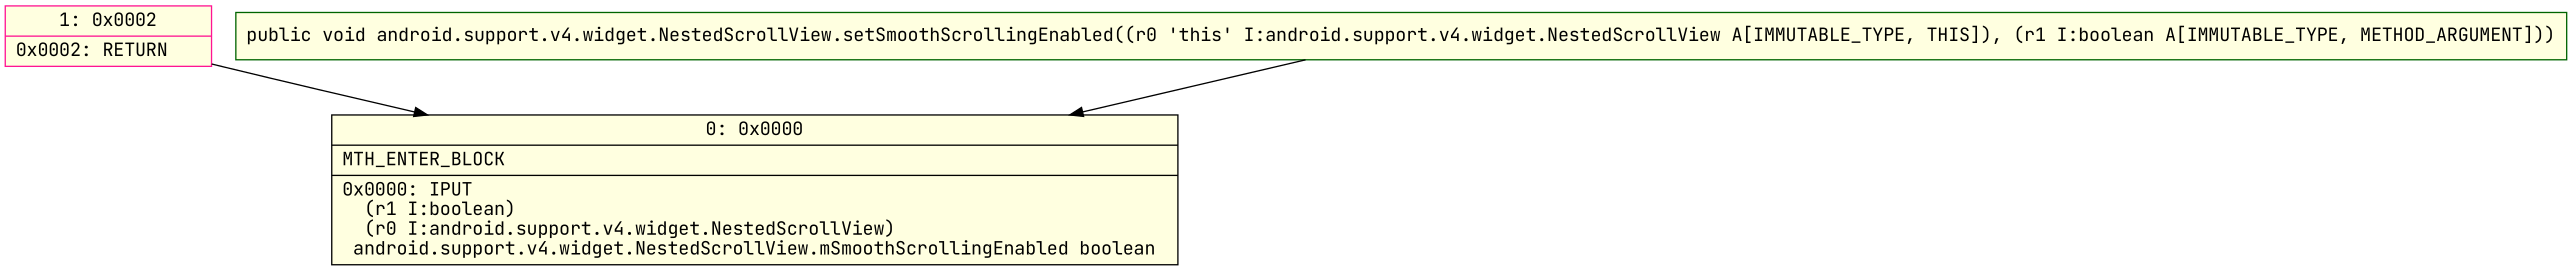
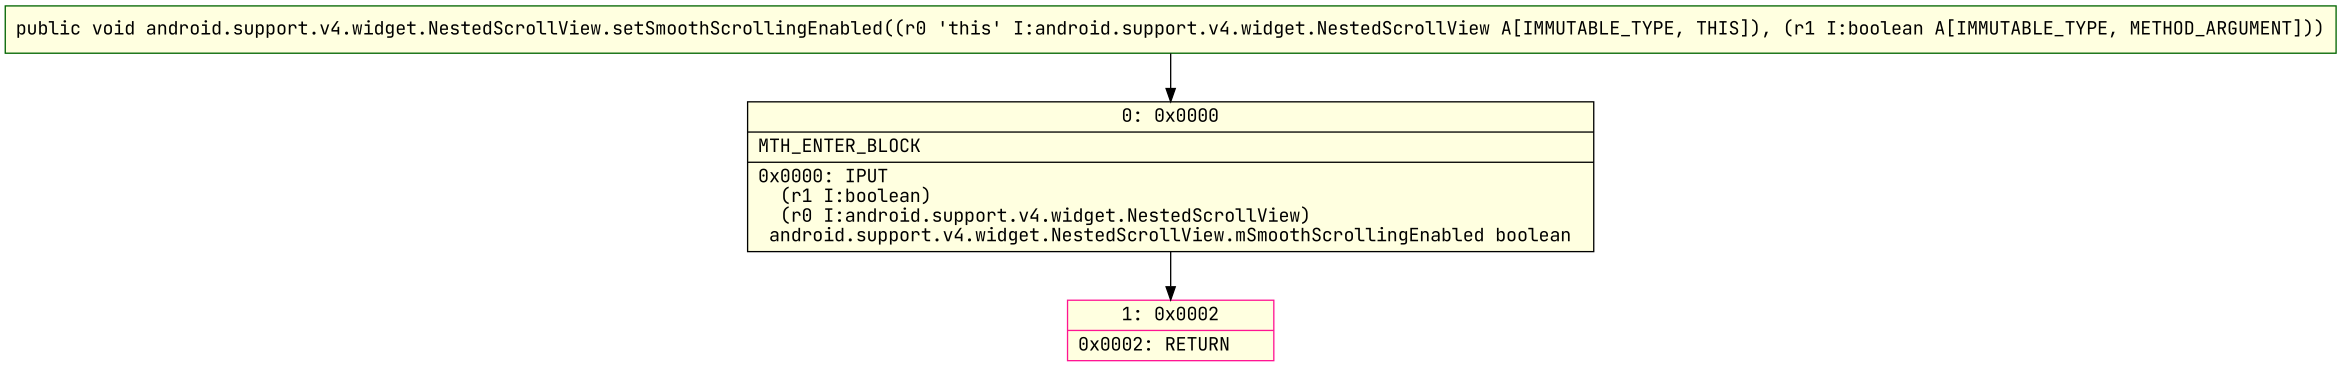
edge "1: 0x0002" -> "0: 0x0000": reversed
